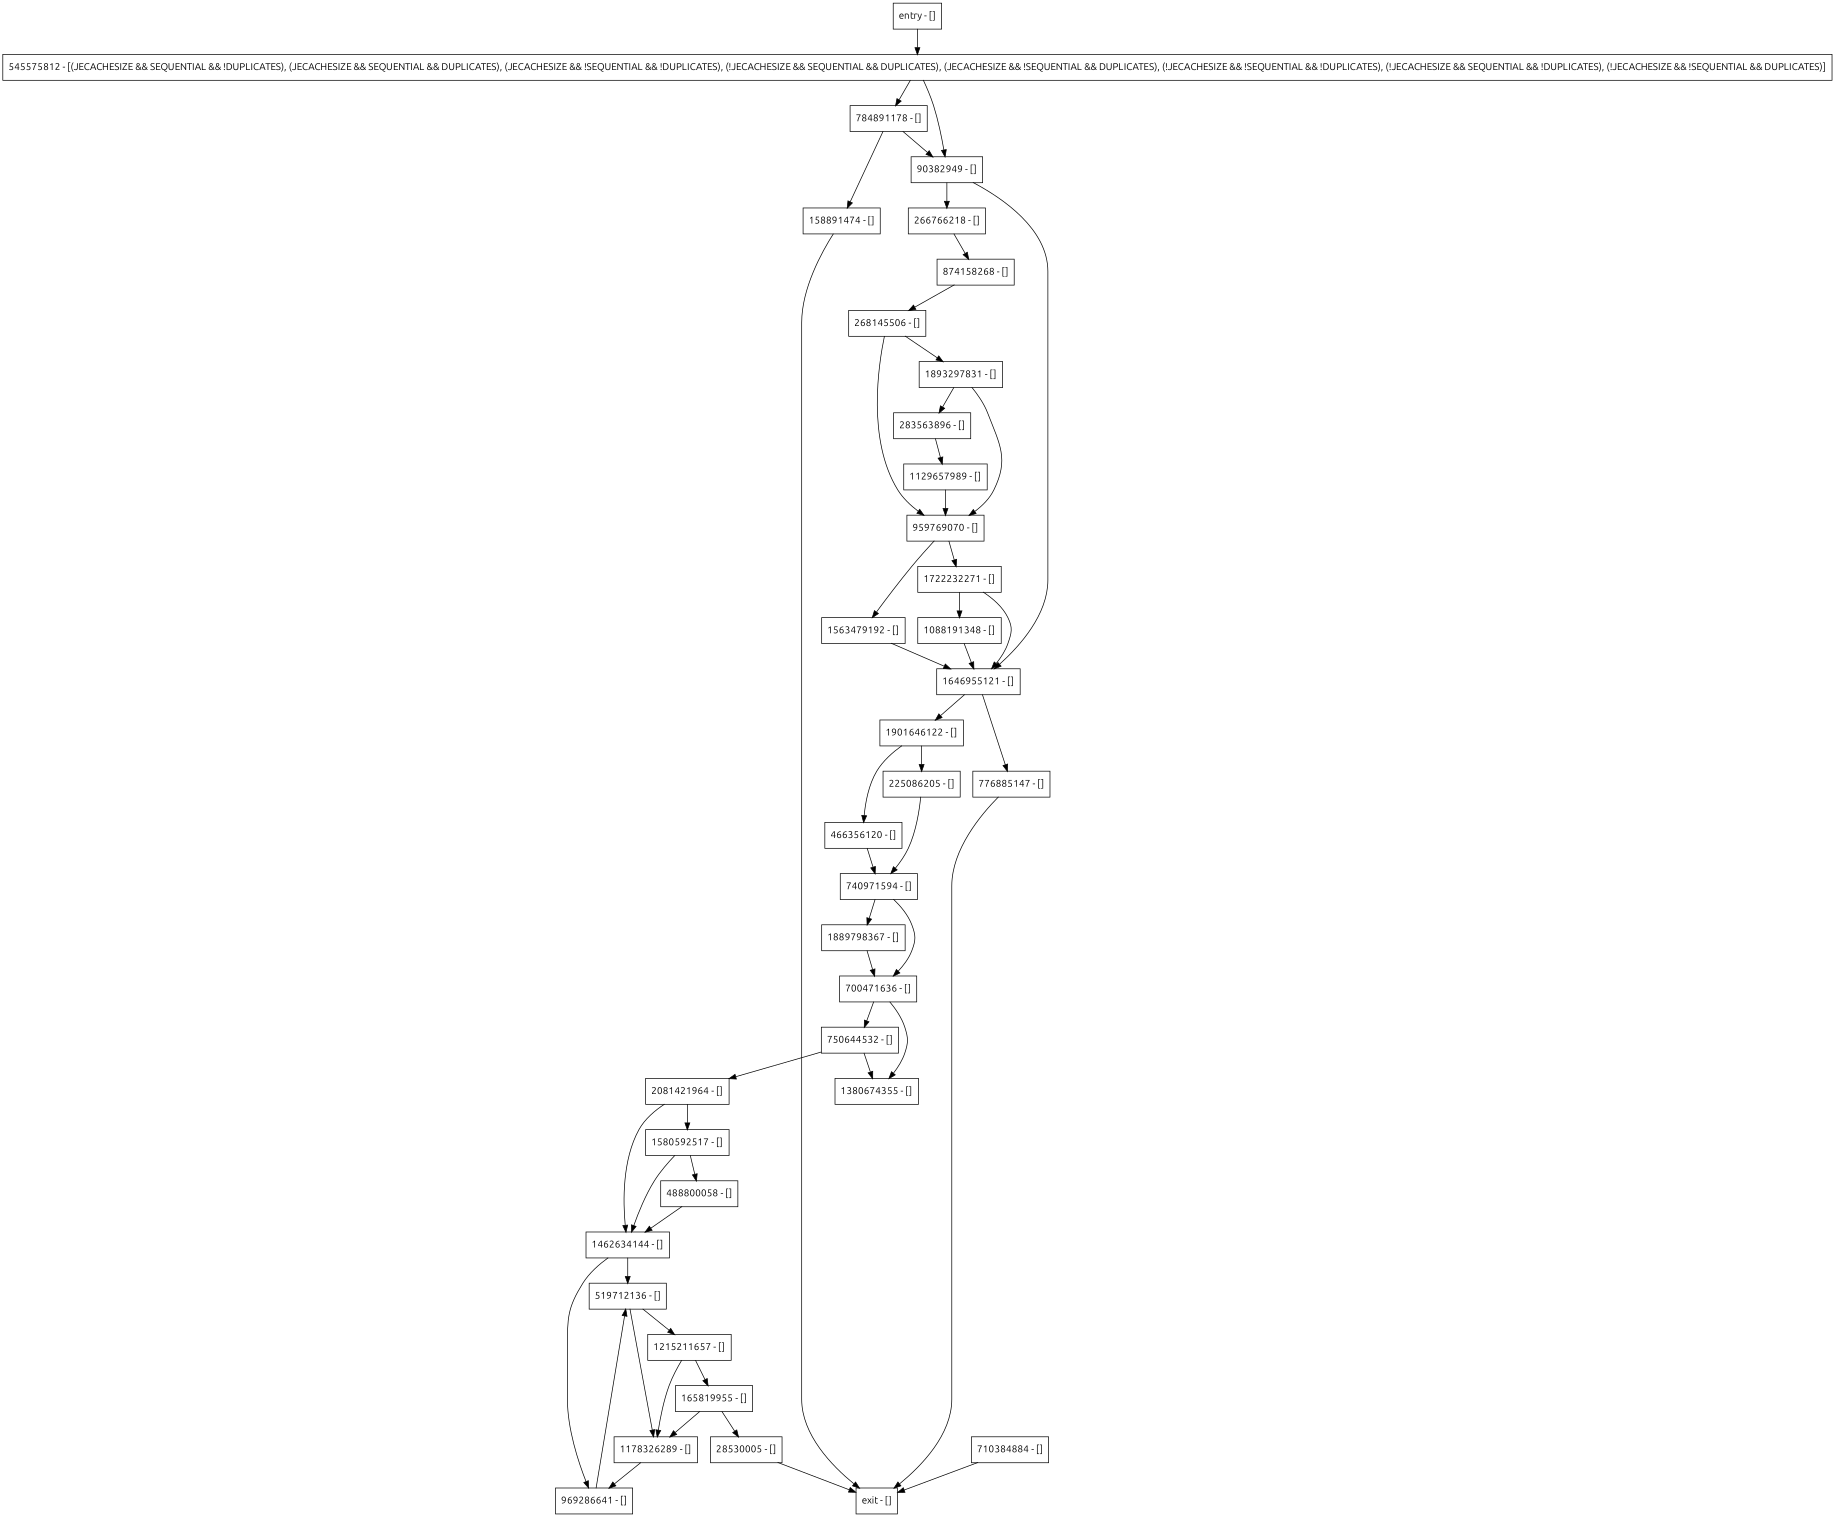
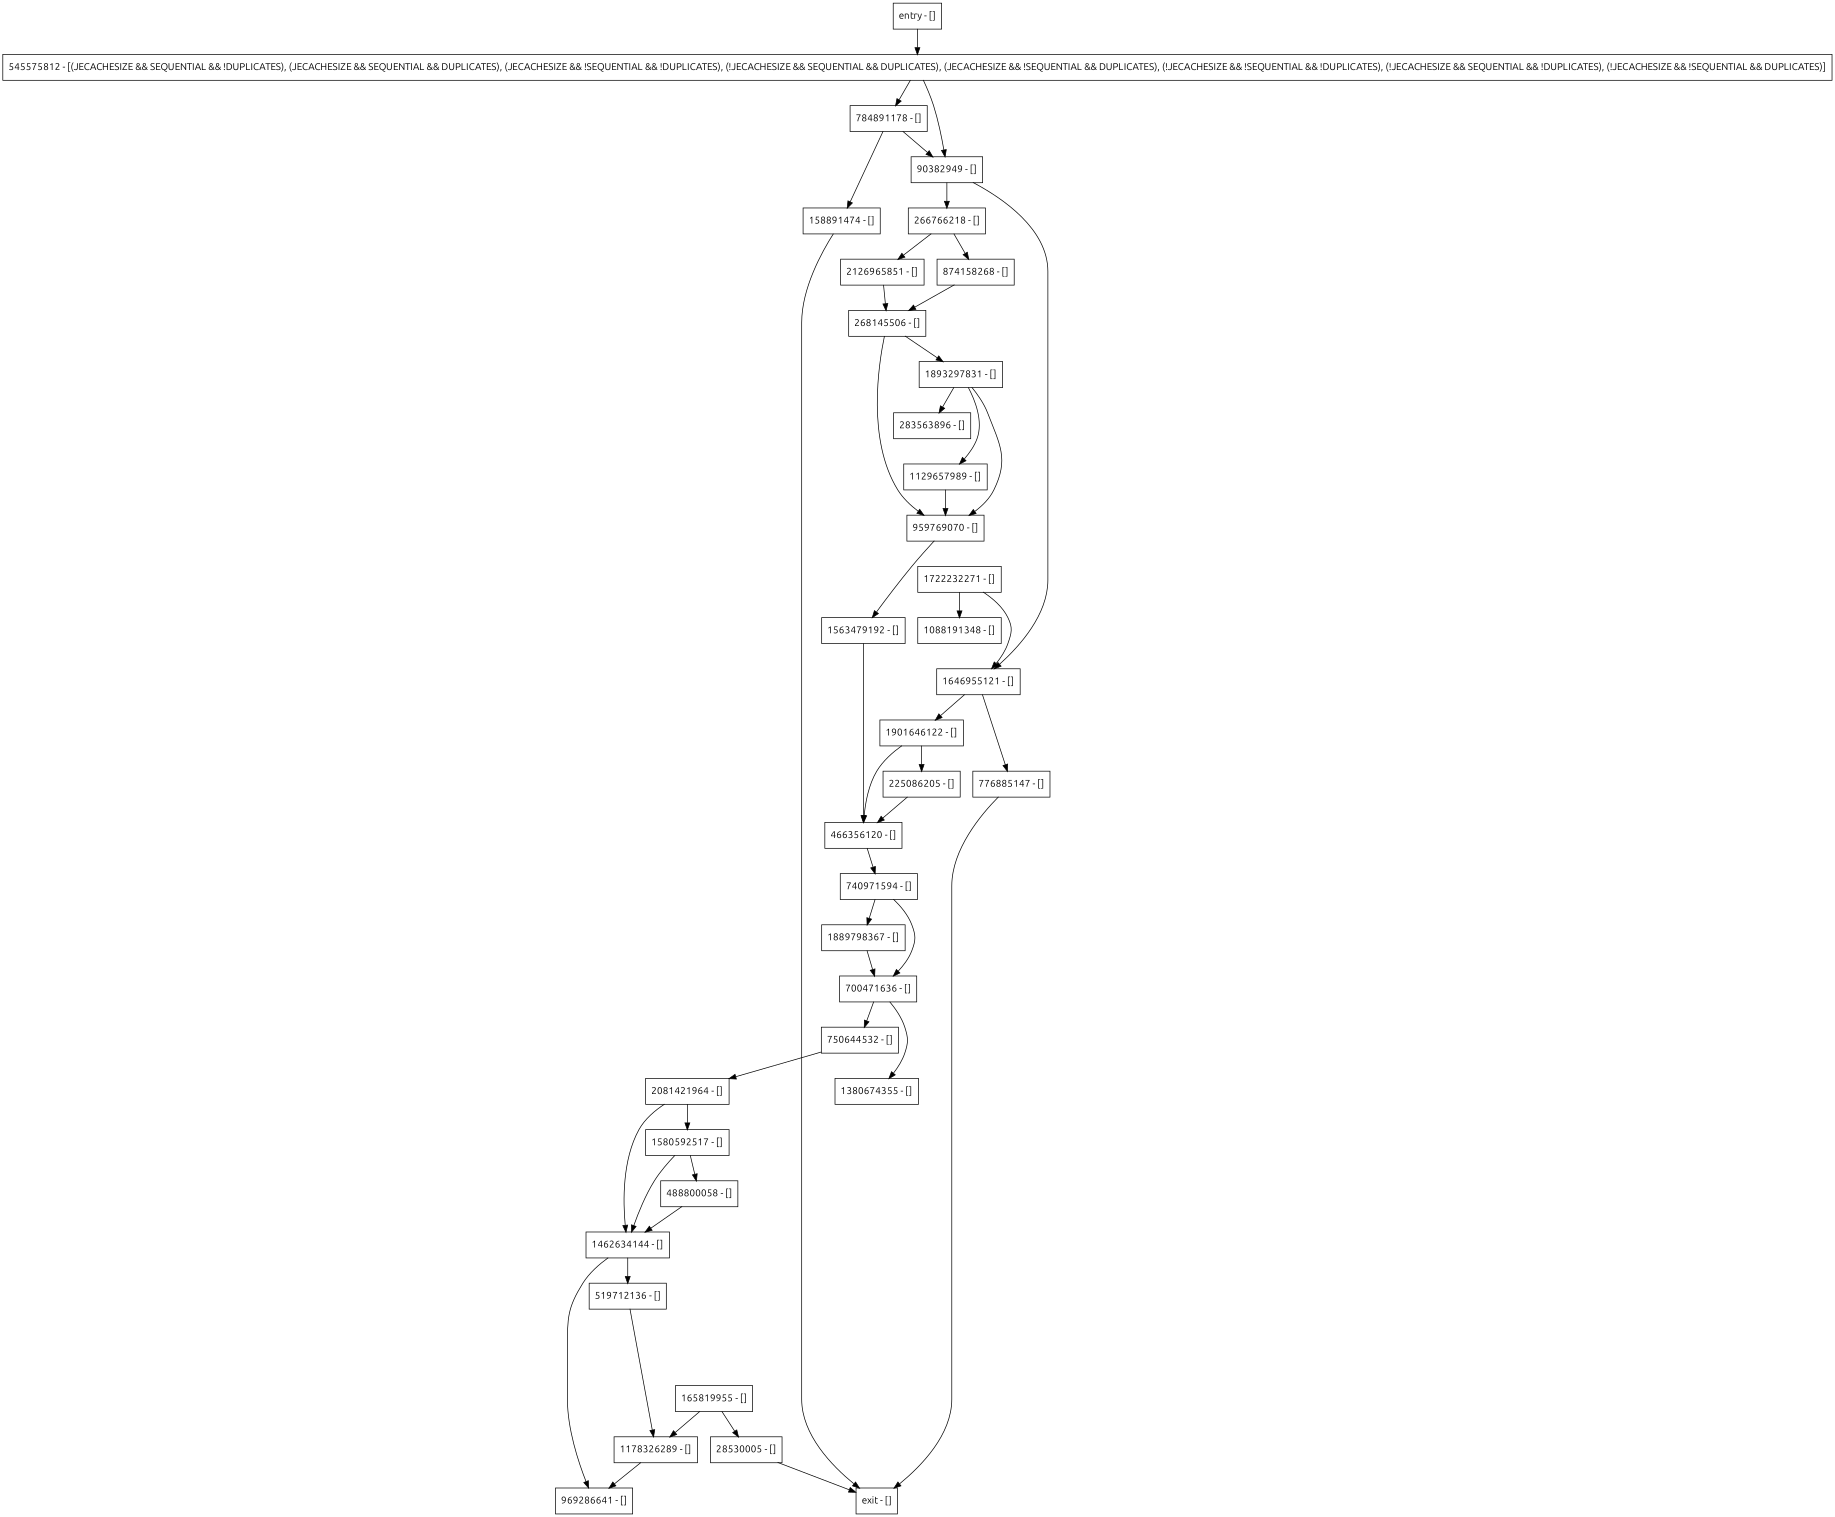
node "2126965851 - []": added
edge "283563896 - []" -> "1129657989 - []": now "1893297831 - []" -> "1129657989 - []"
edge "959769070 - []" -> "1722232271 - []": removed
edge "1088191348 - []" -> "1646955121 - []": removed
edge "1563479192 - []" -> "1646955121 - []": now "1563479192 - []" -> "466356120 - []"
edge "225086205 - []" -> "740971594 - []": now "225086205 - []" -> "466356120 - []"
edge "750644532 - []" -> "1380674355 - []": removed
node "1215211657 - []": removed
edge "969286641 - []" -> "519712136 - []": removed
node "710384884 - []": removed
